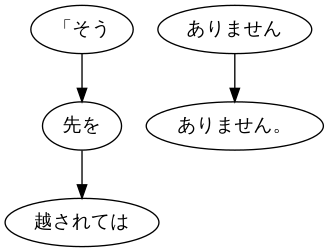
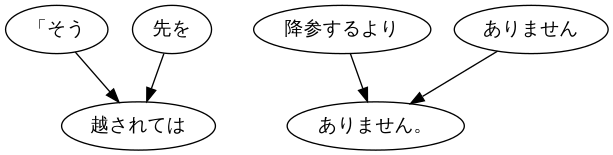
node "降参するより": added
edge "「そう" -> "先を": now "「そう" -> "越されては"
